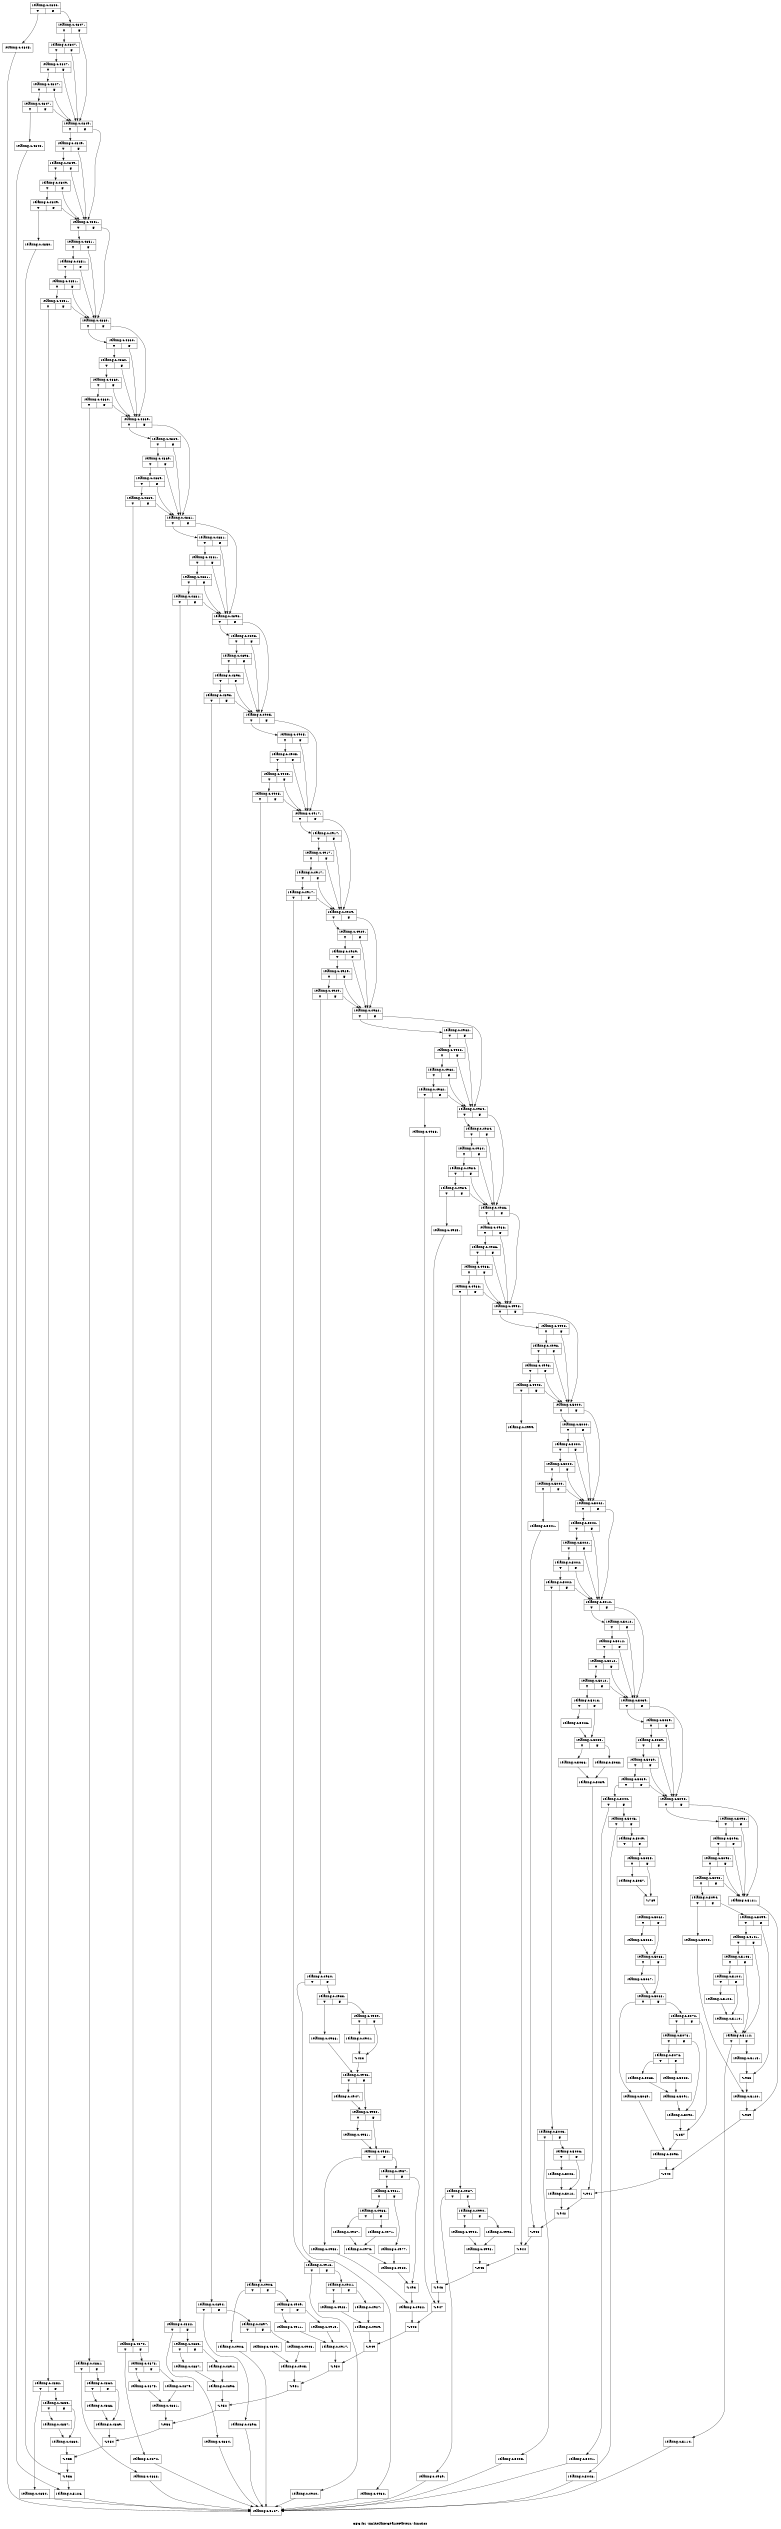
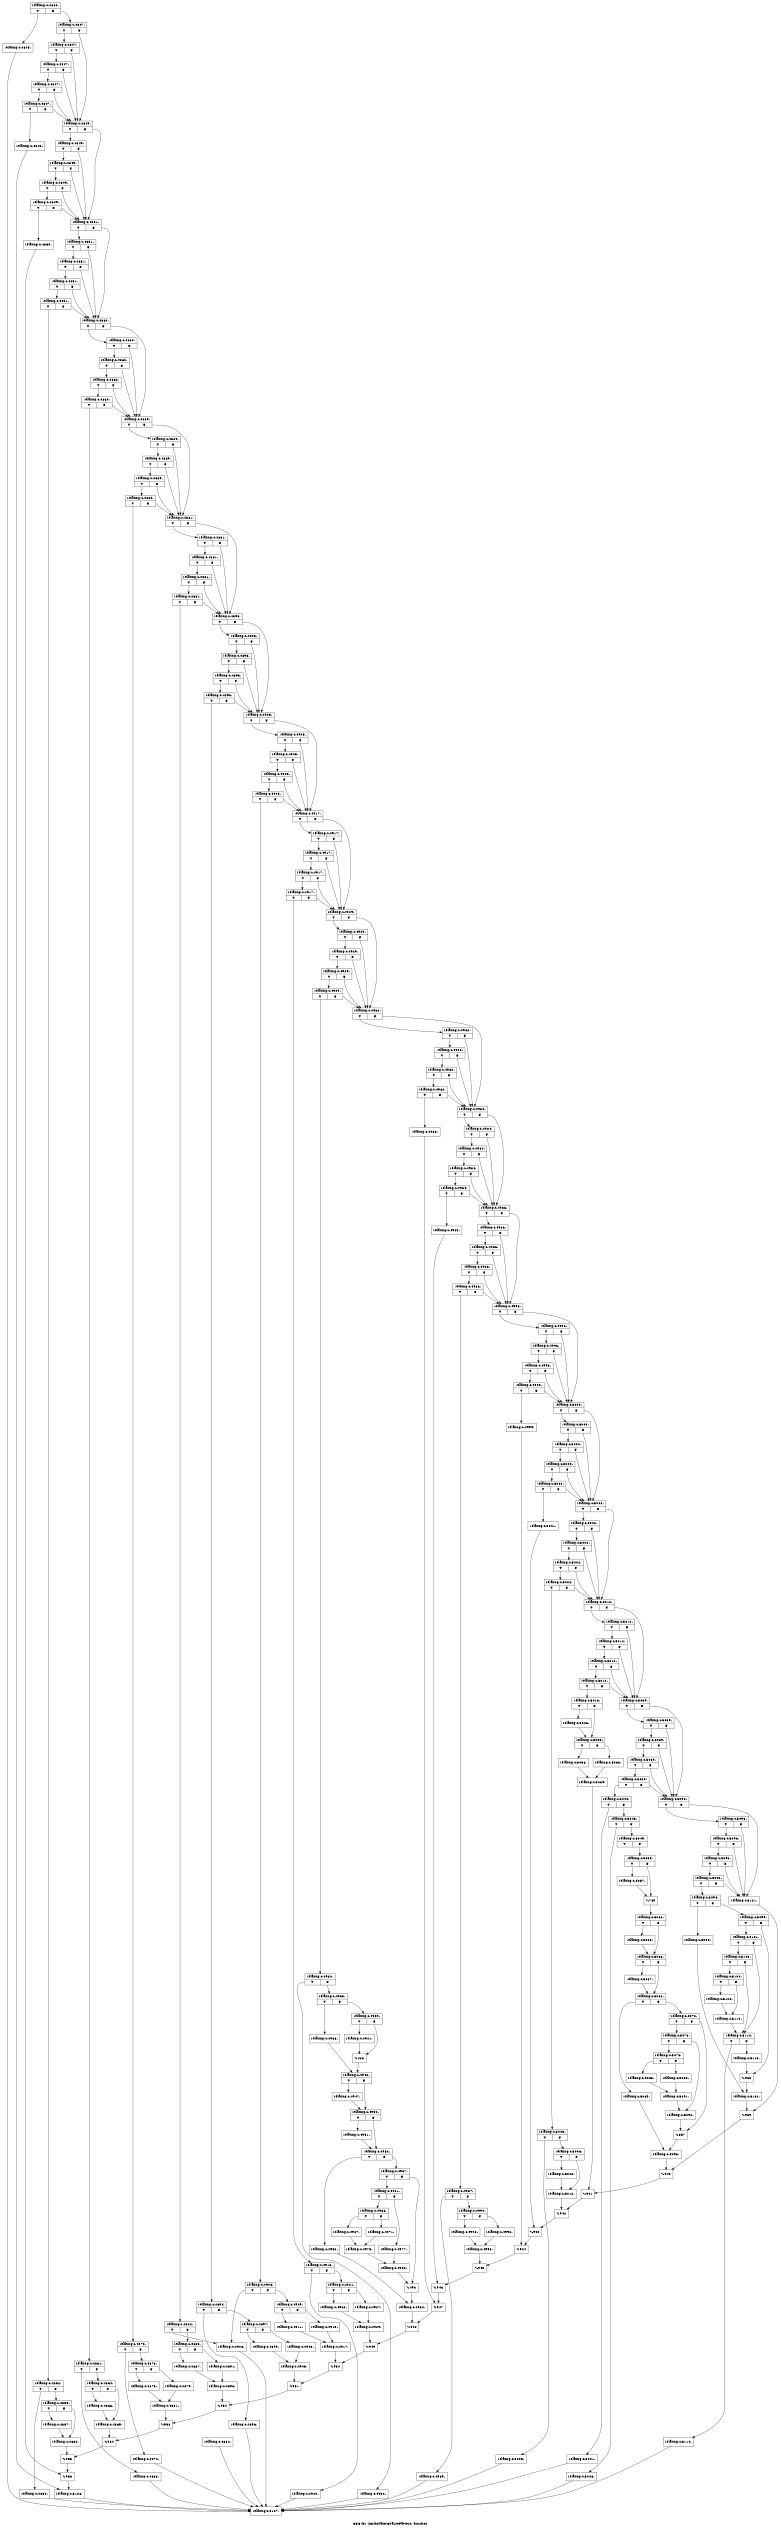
edge "%789" -> "relaxng.c:5062:": added
edge "relaxng.c:4897:" -> "relaxng.c:4899:": added
edge "relaxng.c:4882:" -> "relaxng.c:4884:": now "relaxng.c:4882:" -> "relaxng.c:4908:"
